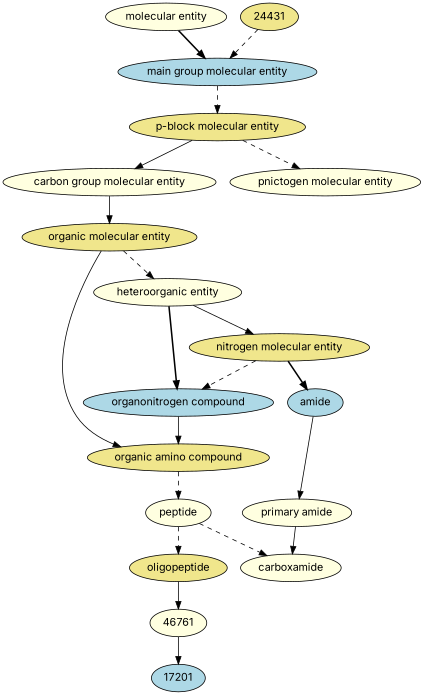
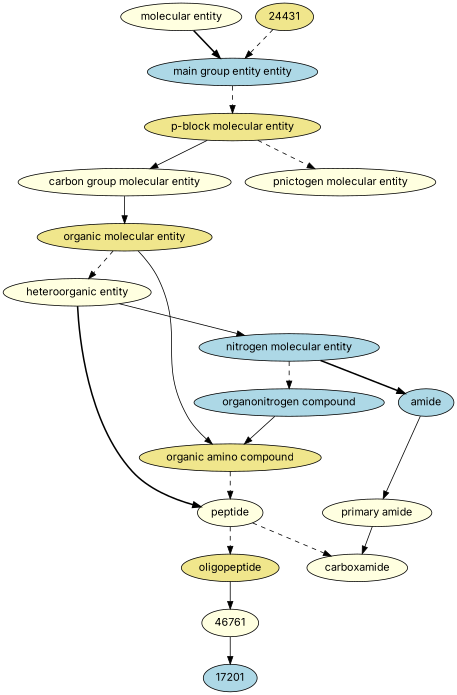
node "main group molecular entity": label "main group molecular entity" -> "main group entity entity"
edge "heteroorganic entity" -> "organonitrogen compound": now "heteroorganic entity" -> "peptide"
node "nitrogen molecular entity": fillcolor khaki -> lightblue
